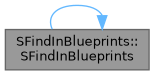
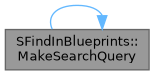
node "SFindInBlueprints:: SFindInBlueprints": label "SFindInBlueprints:: SFindInBlueprints" -> "SFindInBlueprints:: MakeSearchQuery"
